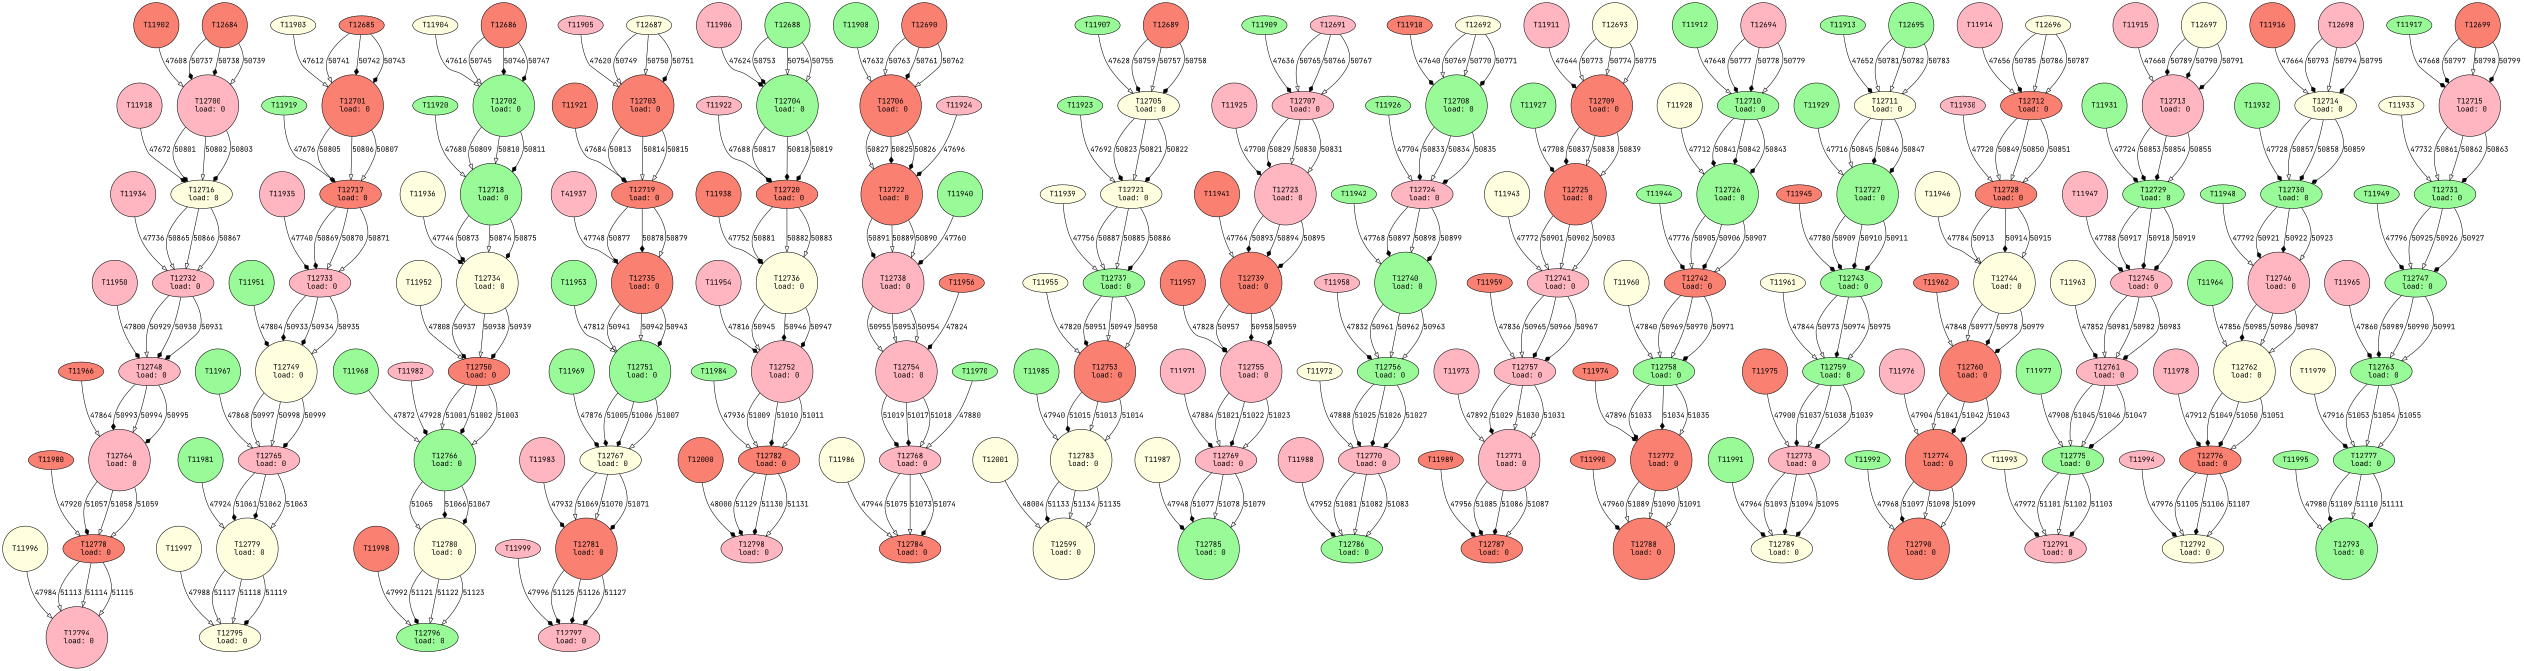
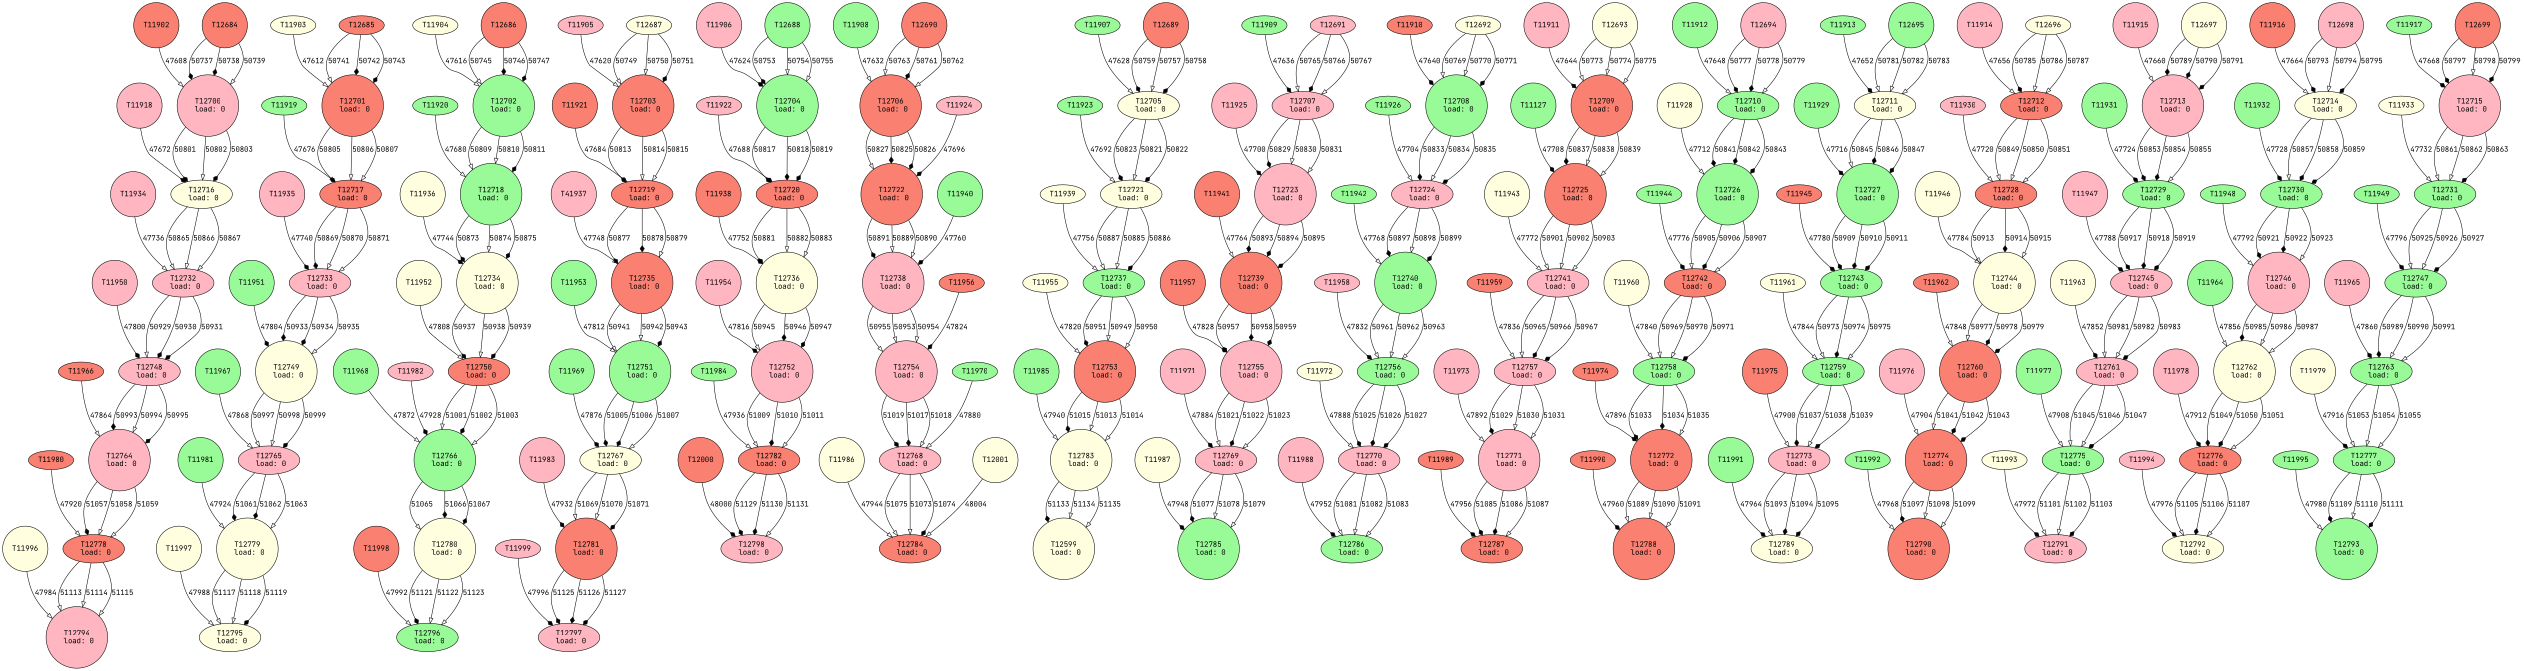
node "T11927": label "T11927" -> "T11127"
edge "T11929" -> "T12727 load: 0": arrowhead onormal -> diamond
edge "T12001" -> "T12599 load: 0": now "T12001" -> "T12784 load: 0"
